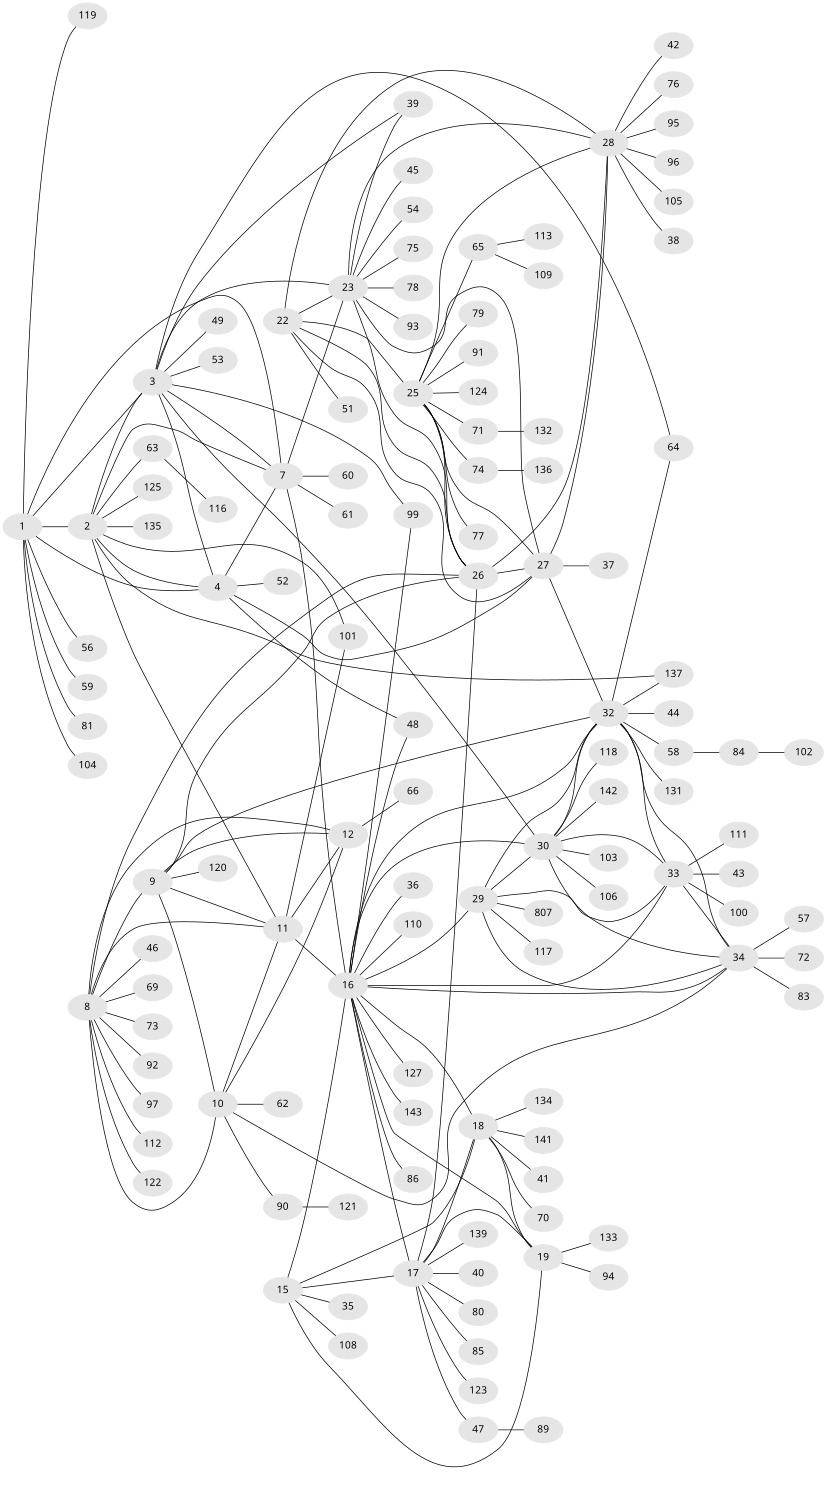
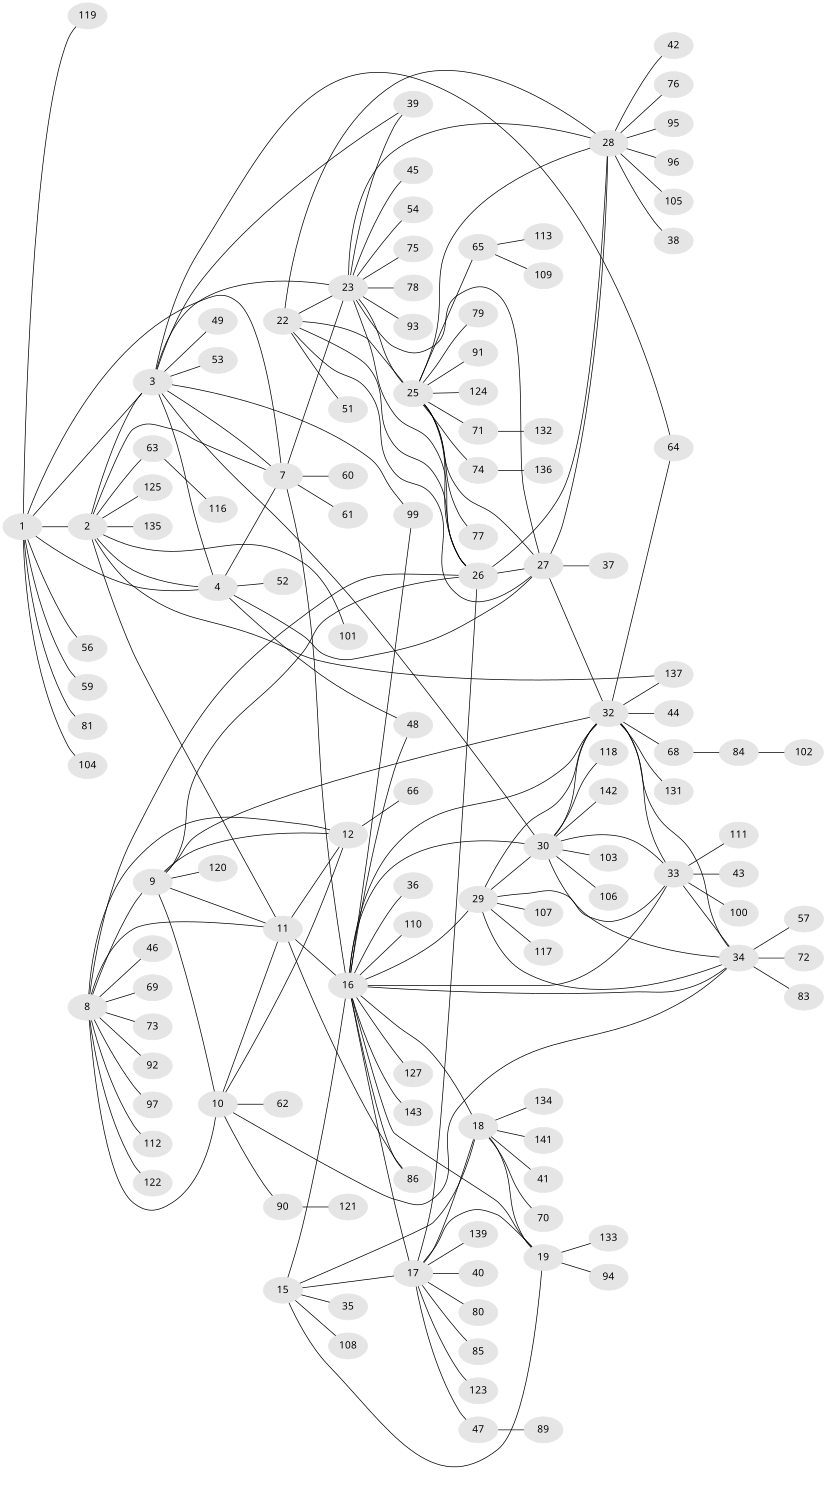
edge "23" -- "25": added
node "58": label "58" -> "68"
edge "101" -- "11": now "86" -- "11"
node "807": label "807" -> "107"
